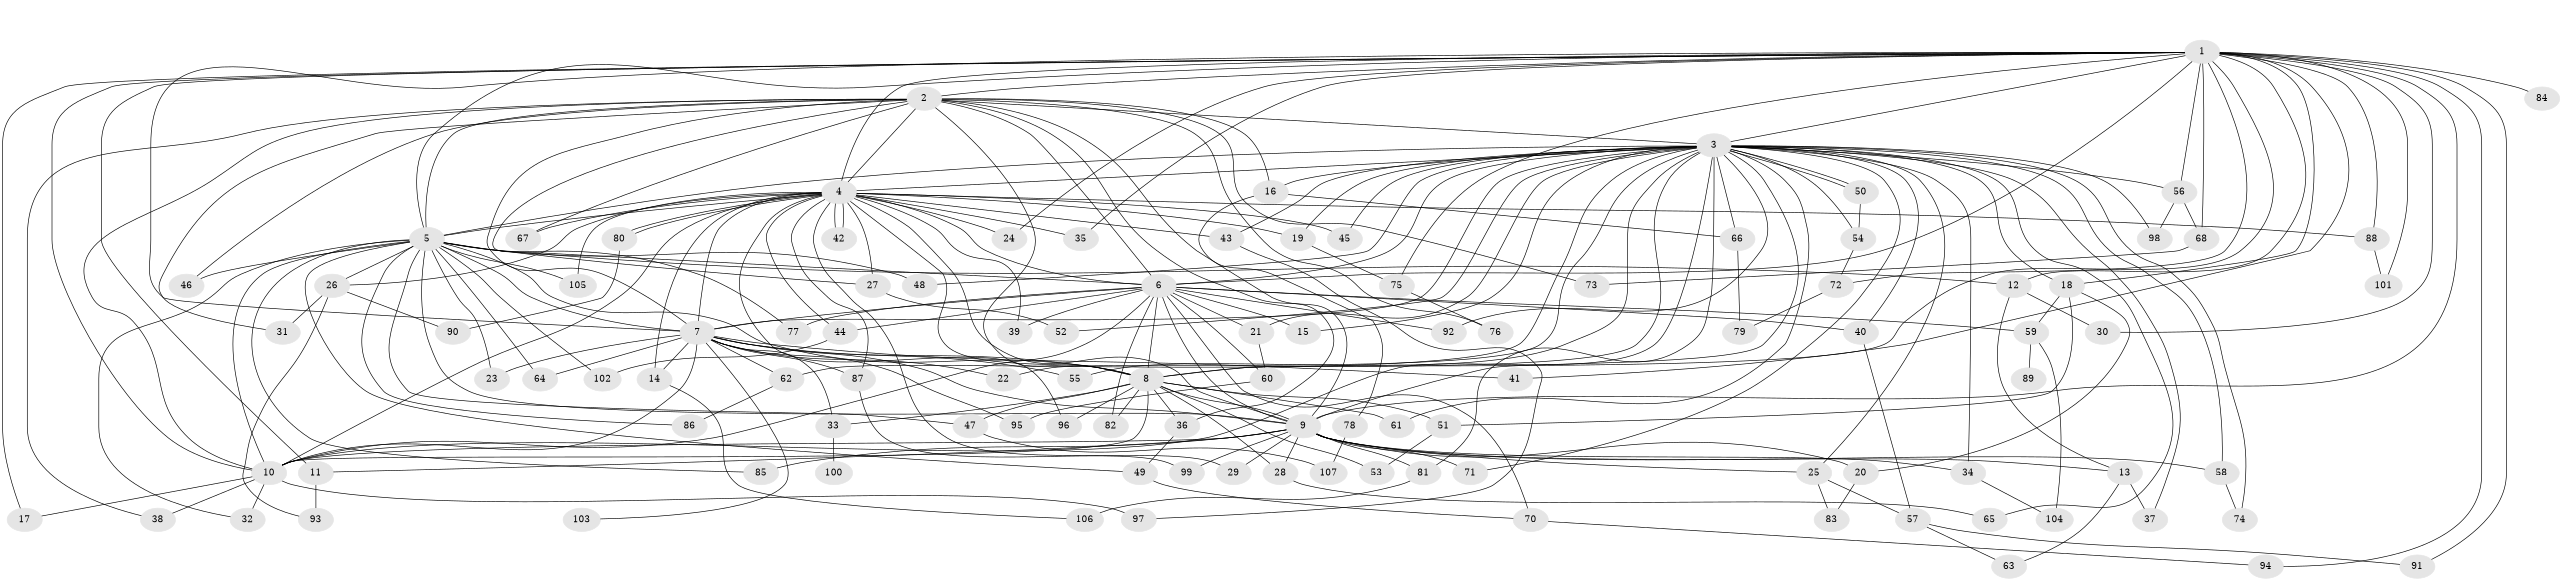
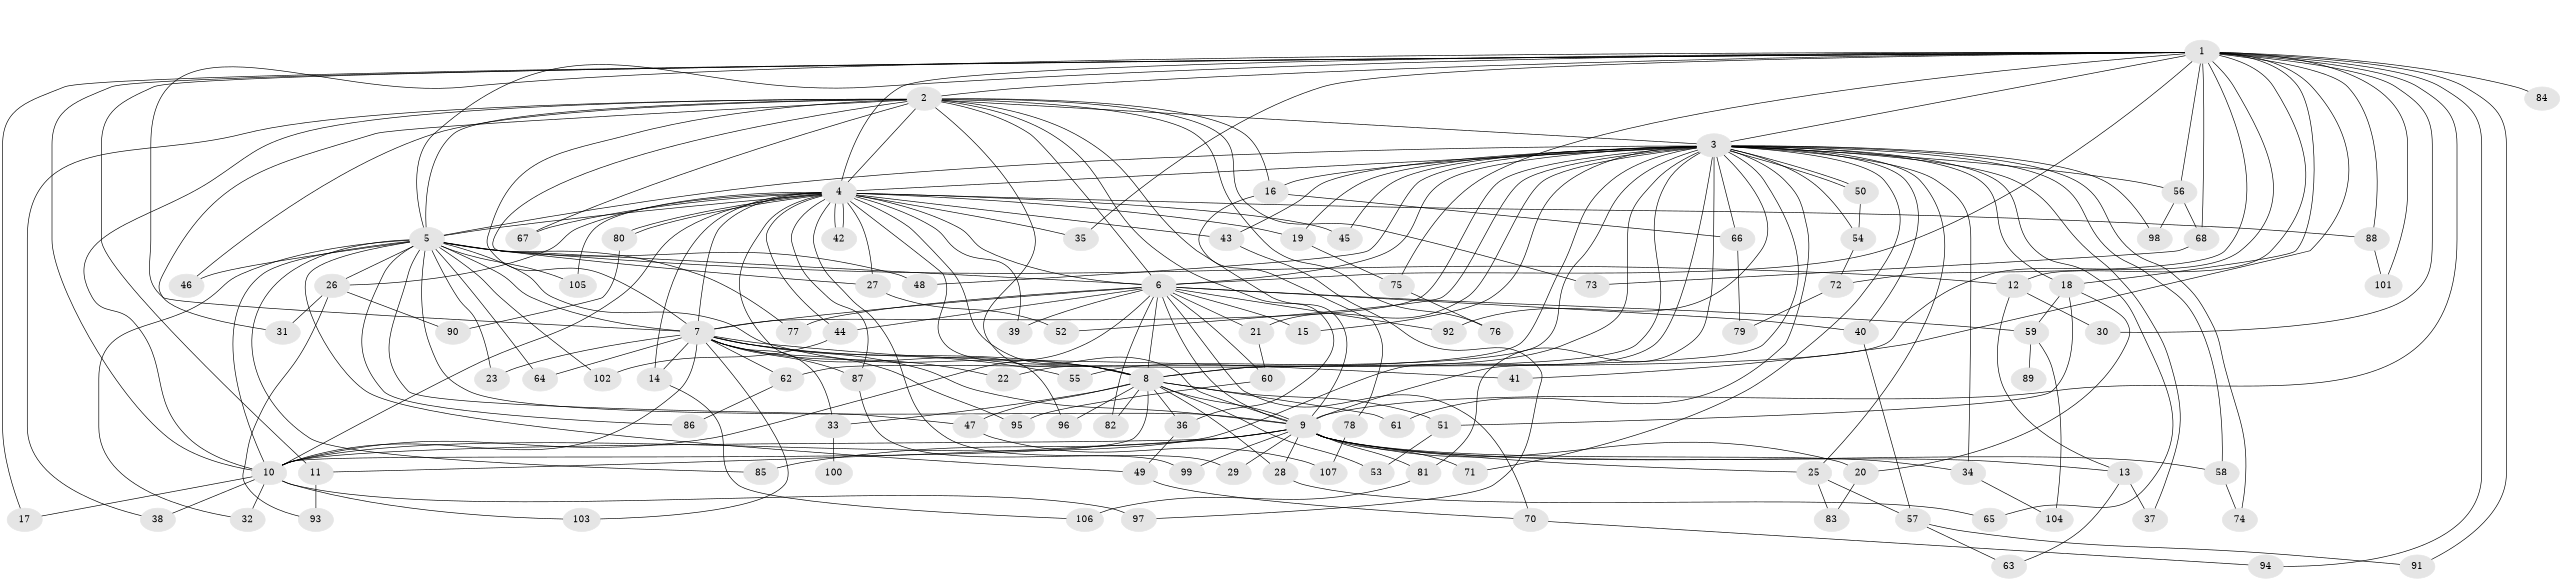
node "24": removed
edge "10" -- "103": added
